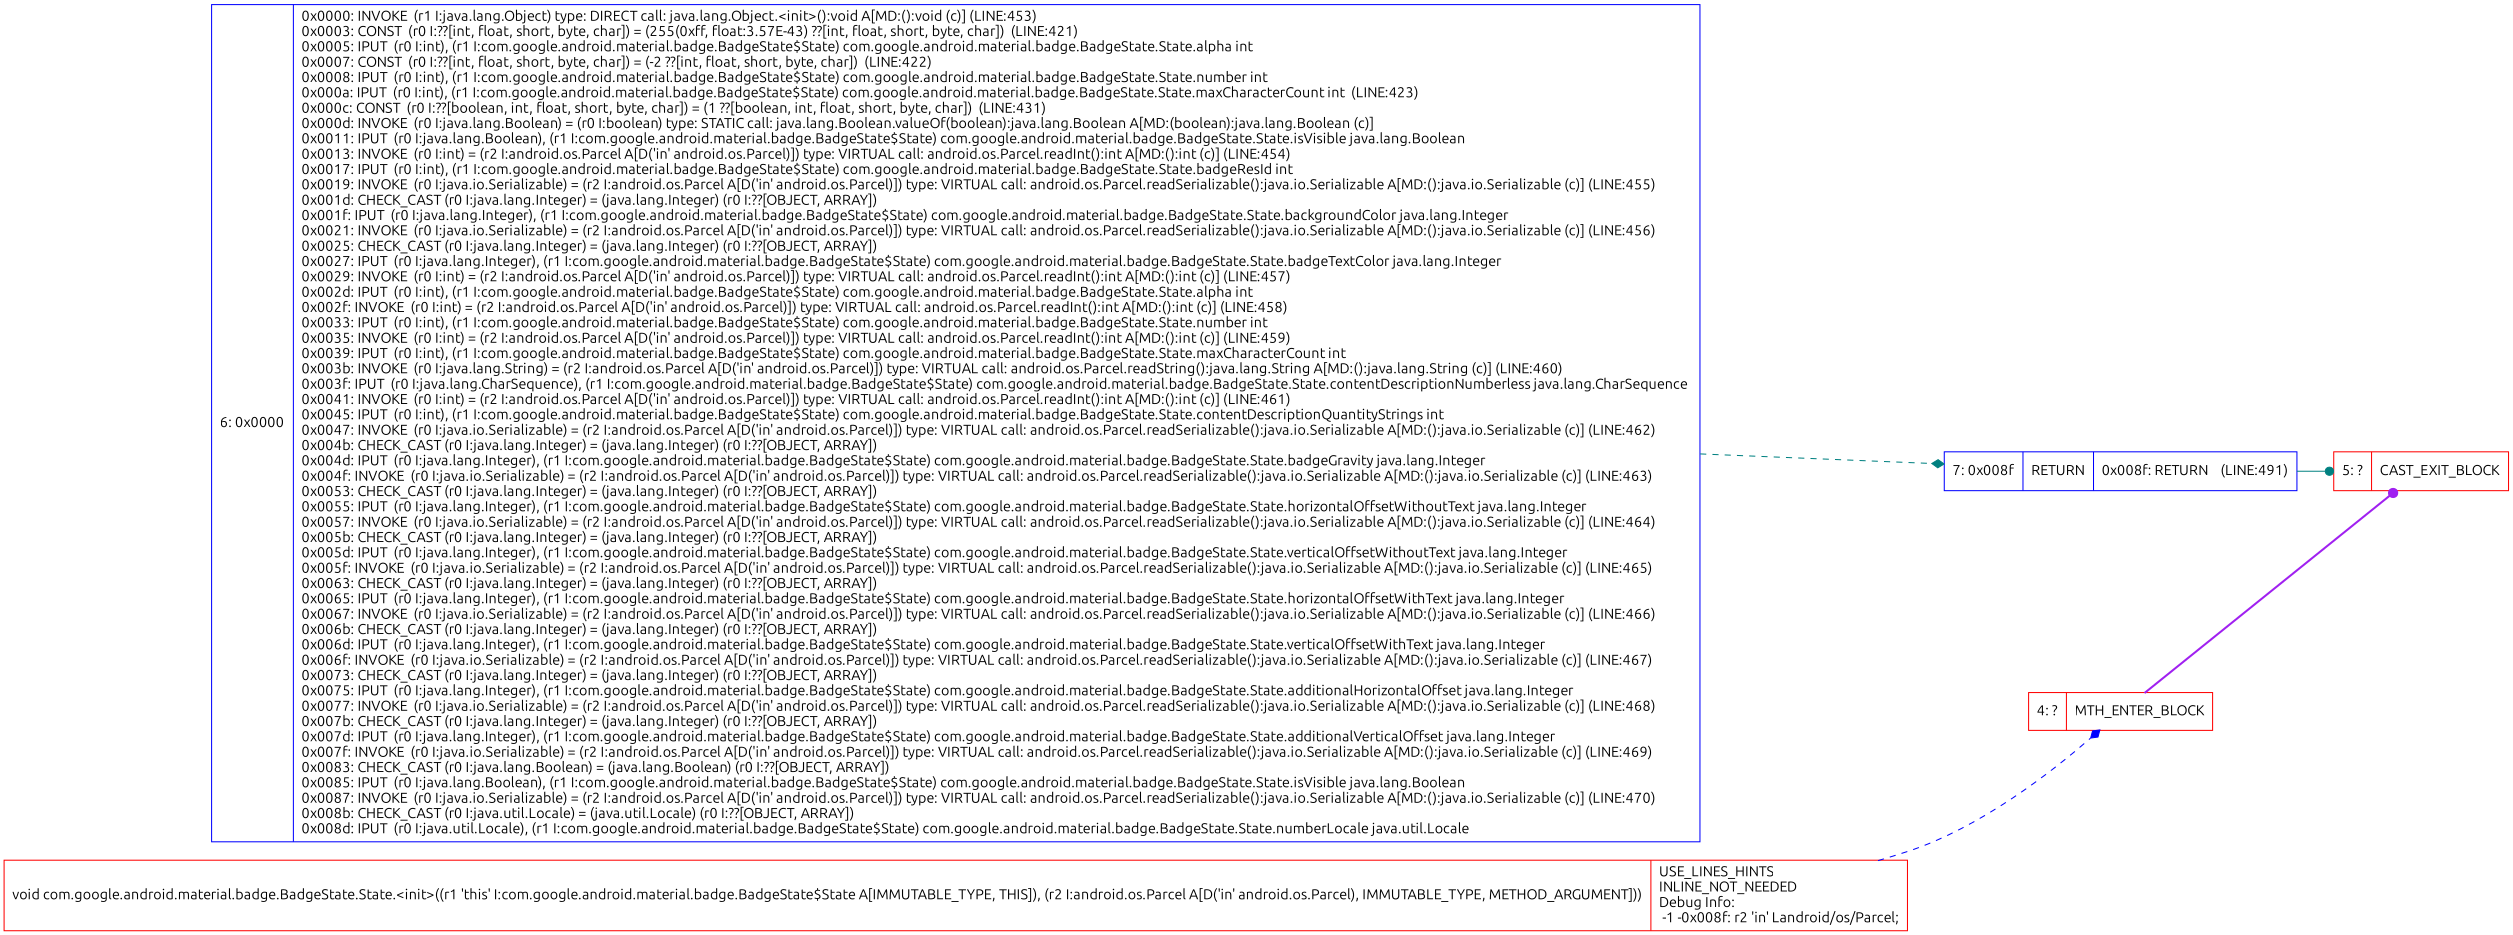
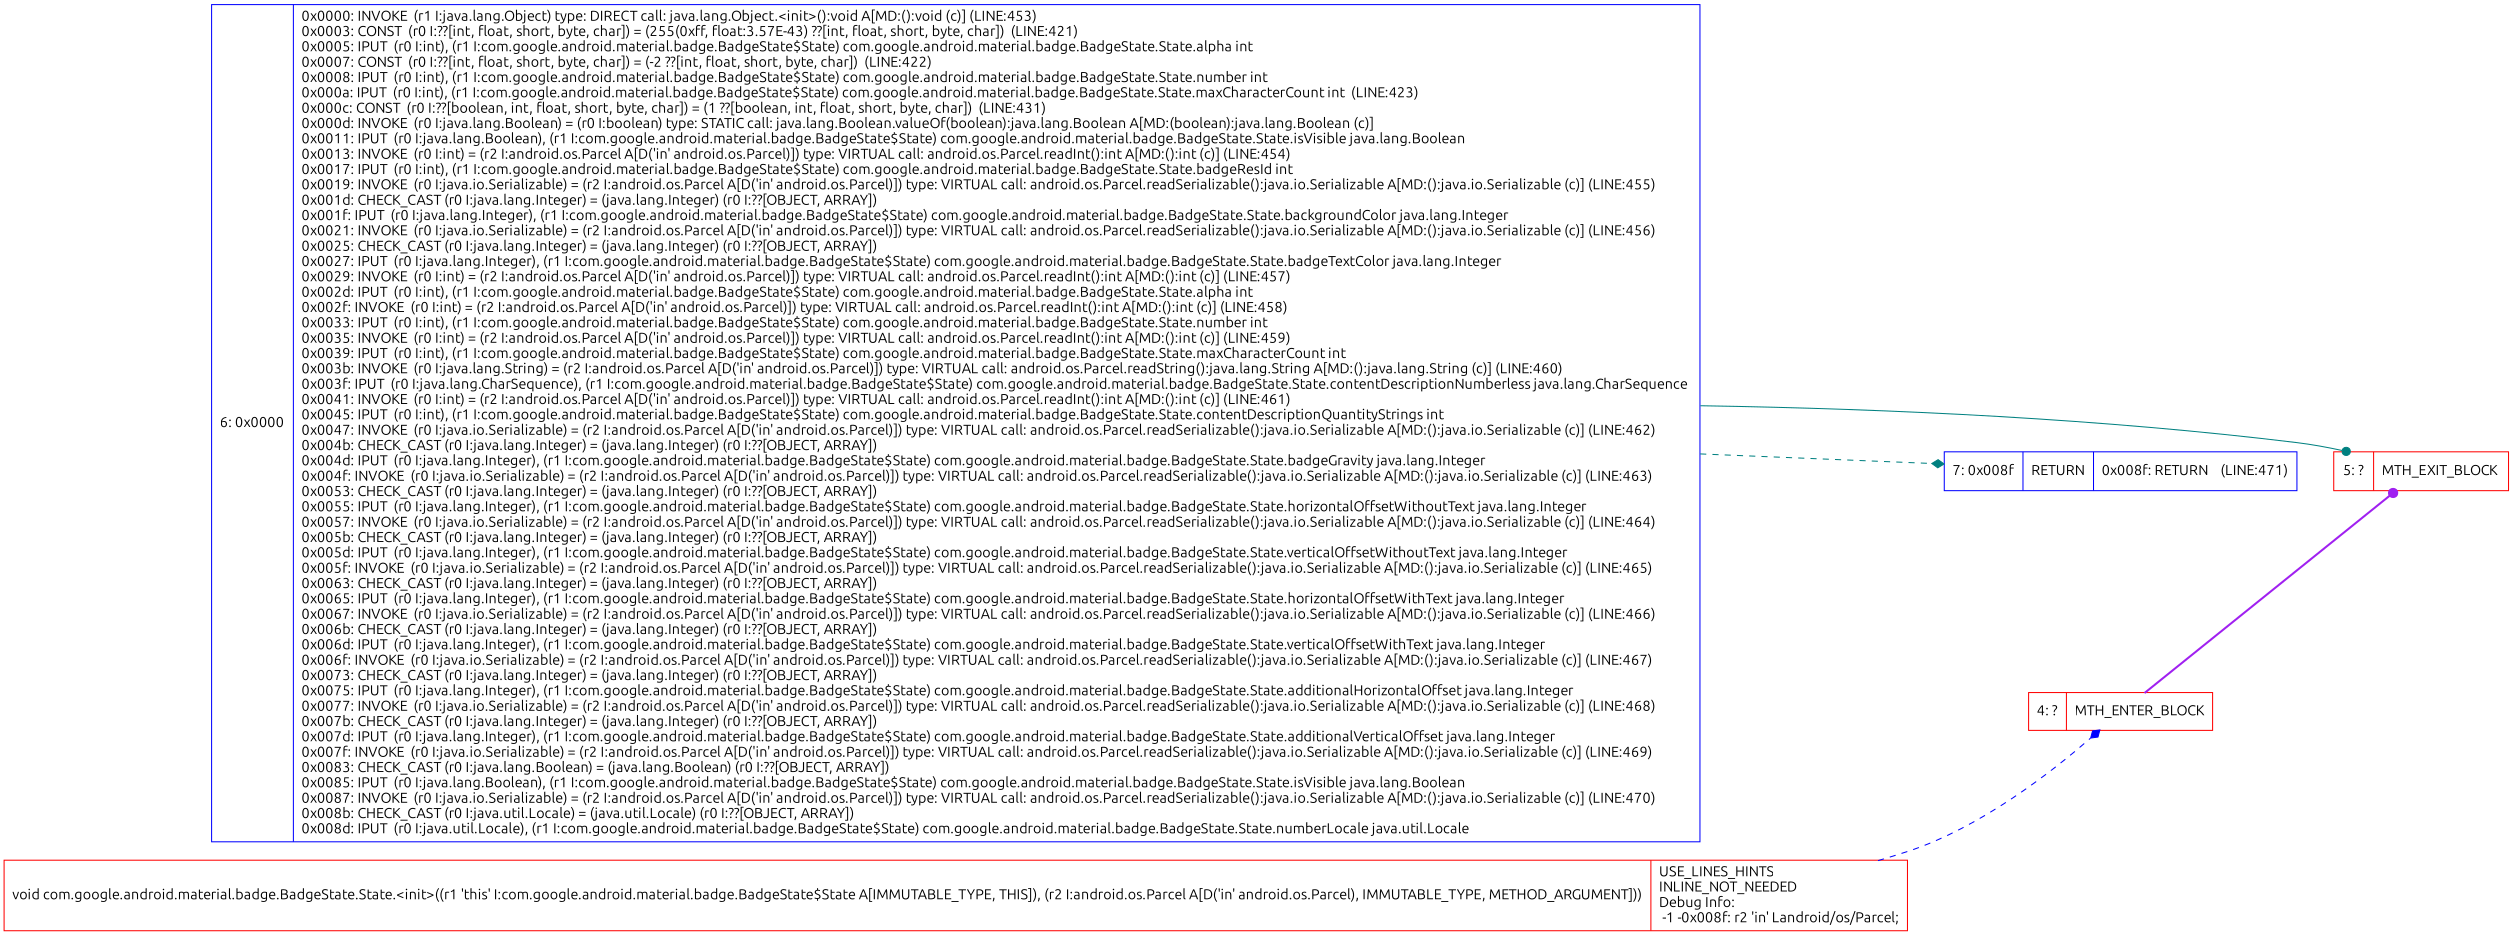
node "7: 0x008f": text "0x008f: RETURN    (LINE:491)" -> "0x008f: RETURN    (LINE:471)"
edge "7: 0x008f" -> "5: ?": now "6: 0x0000" -> "5: ?"
node "5: ?": text "CAST_EXIT_BLOCK" -> "MTH_EXIT_BLOCK"
